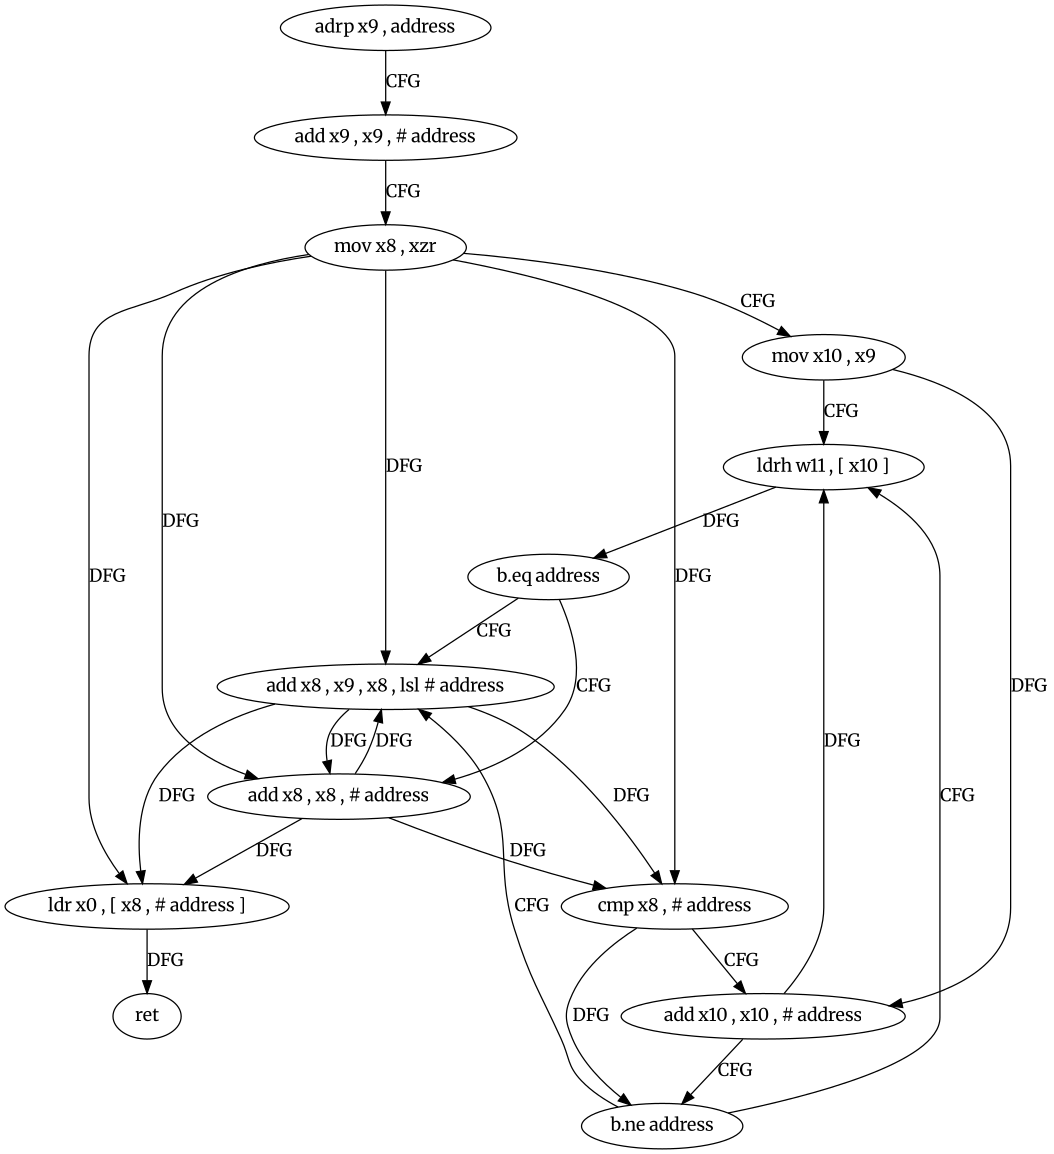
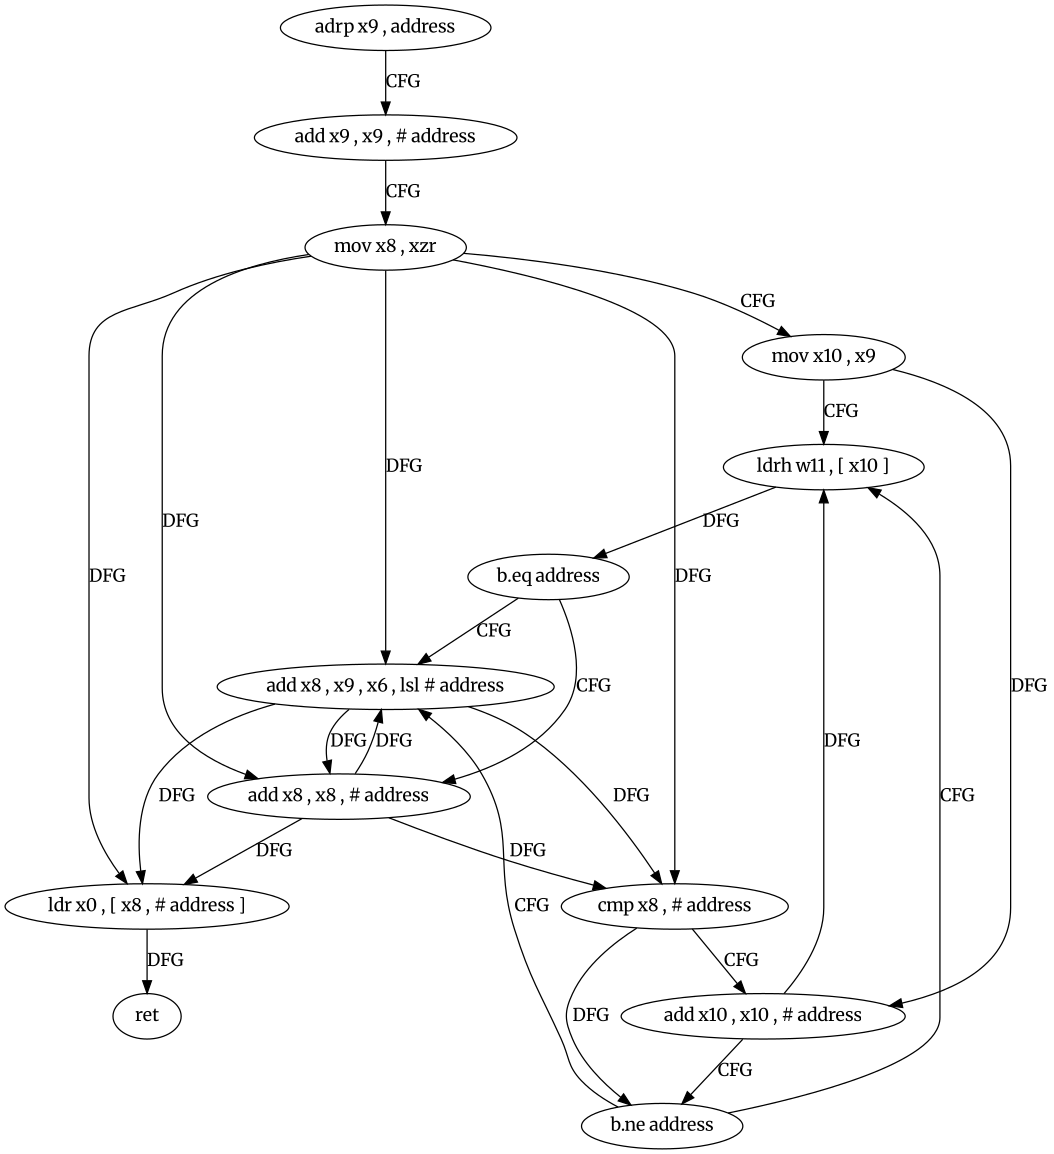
node "add x8 , x9 , x8 , lsl # address": label "add x8 , x9 , x8 , lsl # address" -> "add x8 , x9 , x6 , lsl # address"
